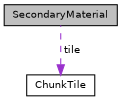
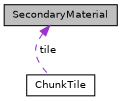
edge "SecondaryMaterial" -> "ChunkTile": reversed
